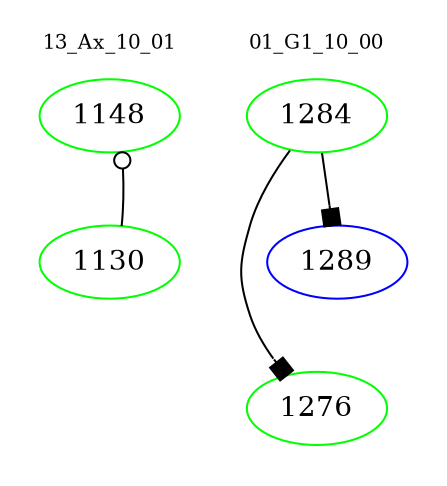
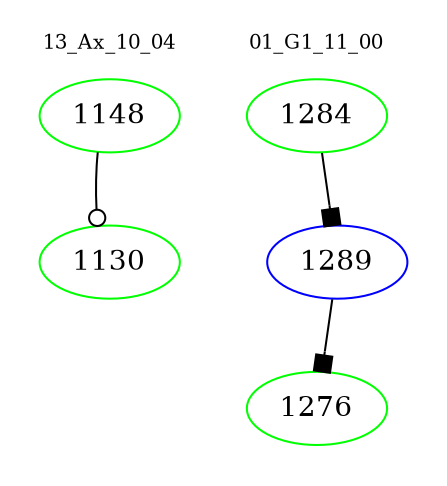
cluster "13_Ax_10_01": label "13_Ax_10_01" -> "13_Ax_10_04"
cluster "01_G1_10_00": label "01_G1_10_00" -> "01_G1_11_00"
edge "1130" -> "1148": reversed
edge "1284" -> "1276": now "1289" -> "1276"
